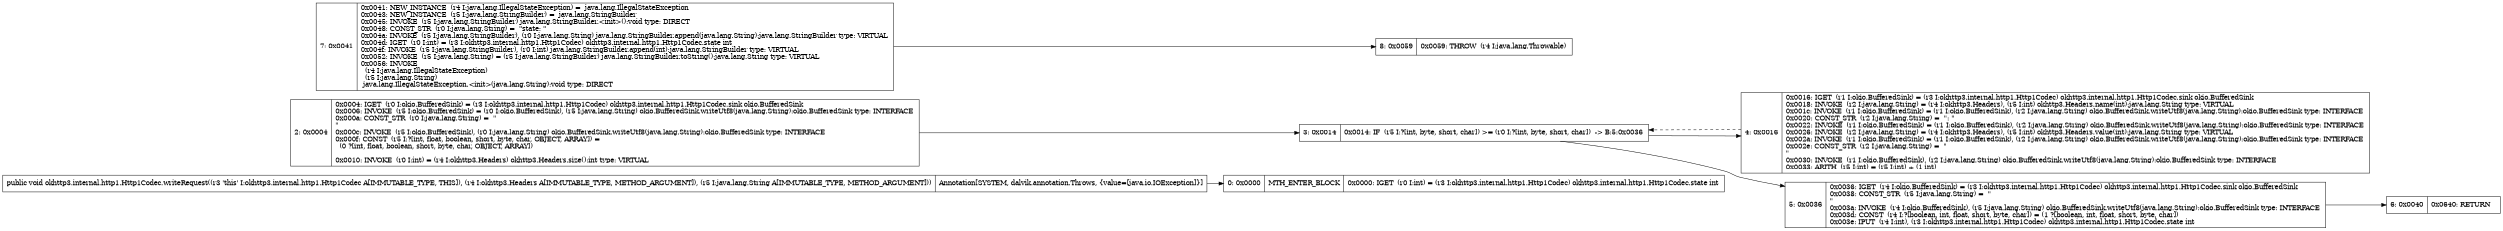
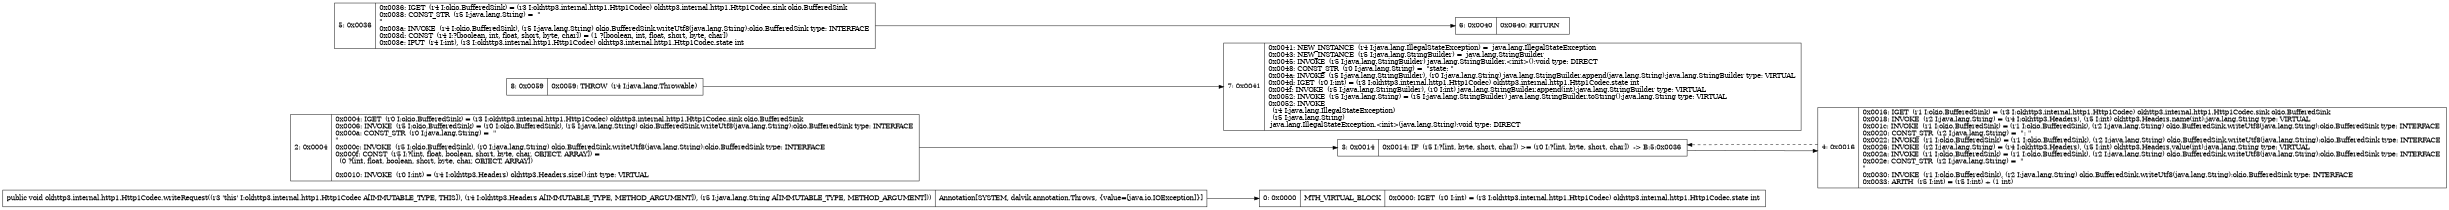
edge "7: 0x0041" -> "8: 0x0059": reversed
node "7: 0x0041": text "0x0056: INVOKE" -> "0x0052: INVOKE"
edge "3: 0x0014" -> "5: 0x0036": removed
node "0: 0x0000": text "MTH_ENTER_BLOCK" -> "MTH_VIRTUAL_BLOCK"
